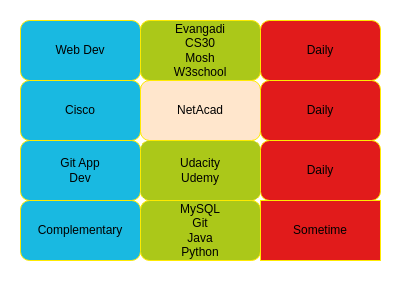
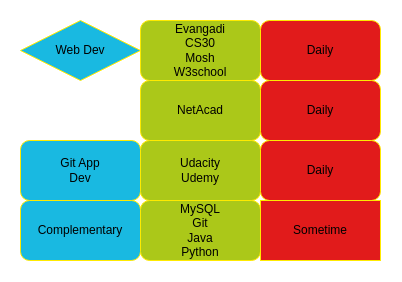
node "Web Dev": shape rounded rectangle -> diamond
node "Cisco": removed
node "NetAcad": fillcolor #ffe6cc -> #abc819
node "Udacity Udemy": style dashed -> solid
